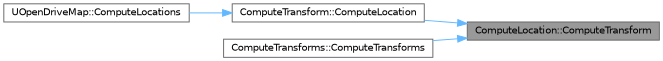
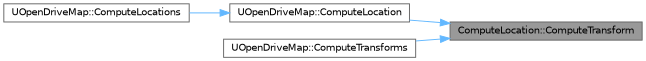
node "ComputeTransform::ComputeLocation": label "ComputeTransform::ComputeLocation" -> "UOpenDriveMap::ComputeLocation"
node "ComputeTransforms::ComputeTransforms": label "ComputeTransforms::ComputeTransforms" -> "UOpenDriveMap::ComputeTransforms"
